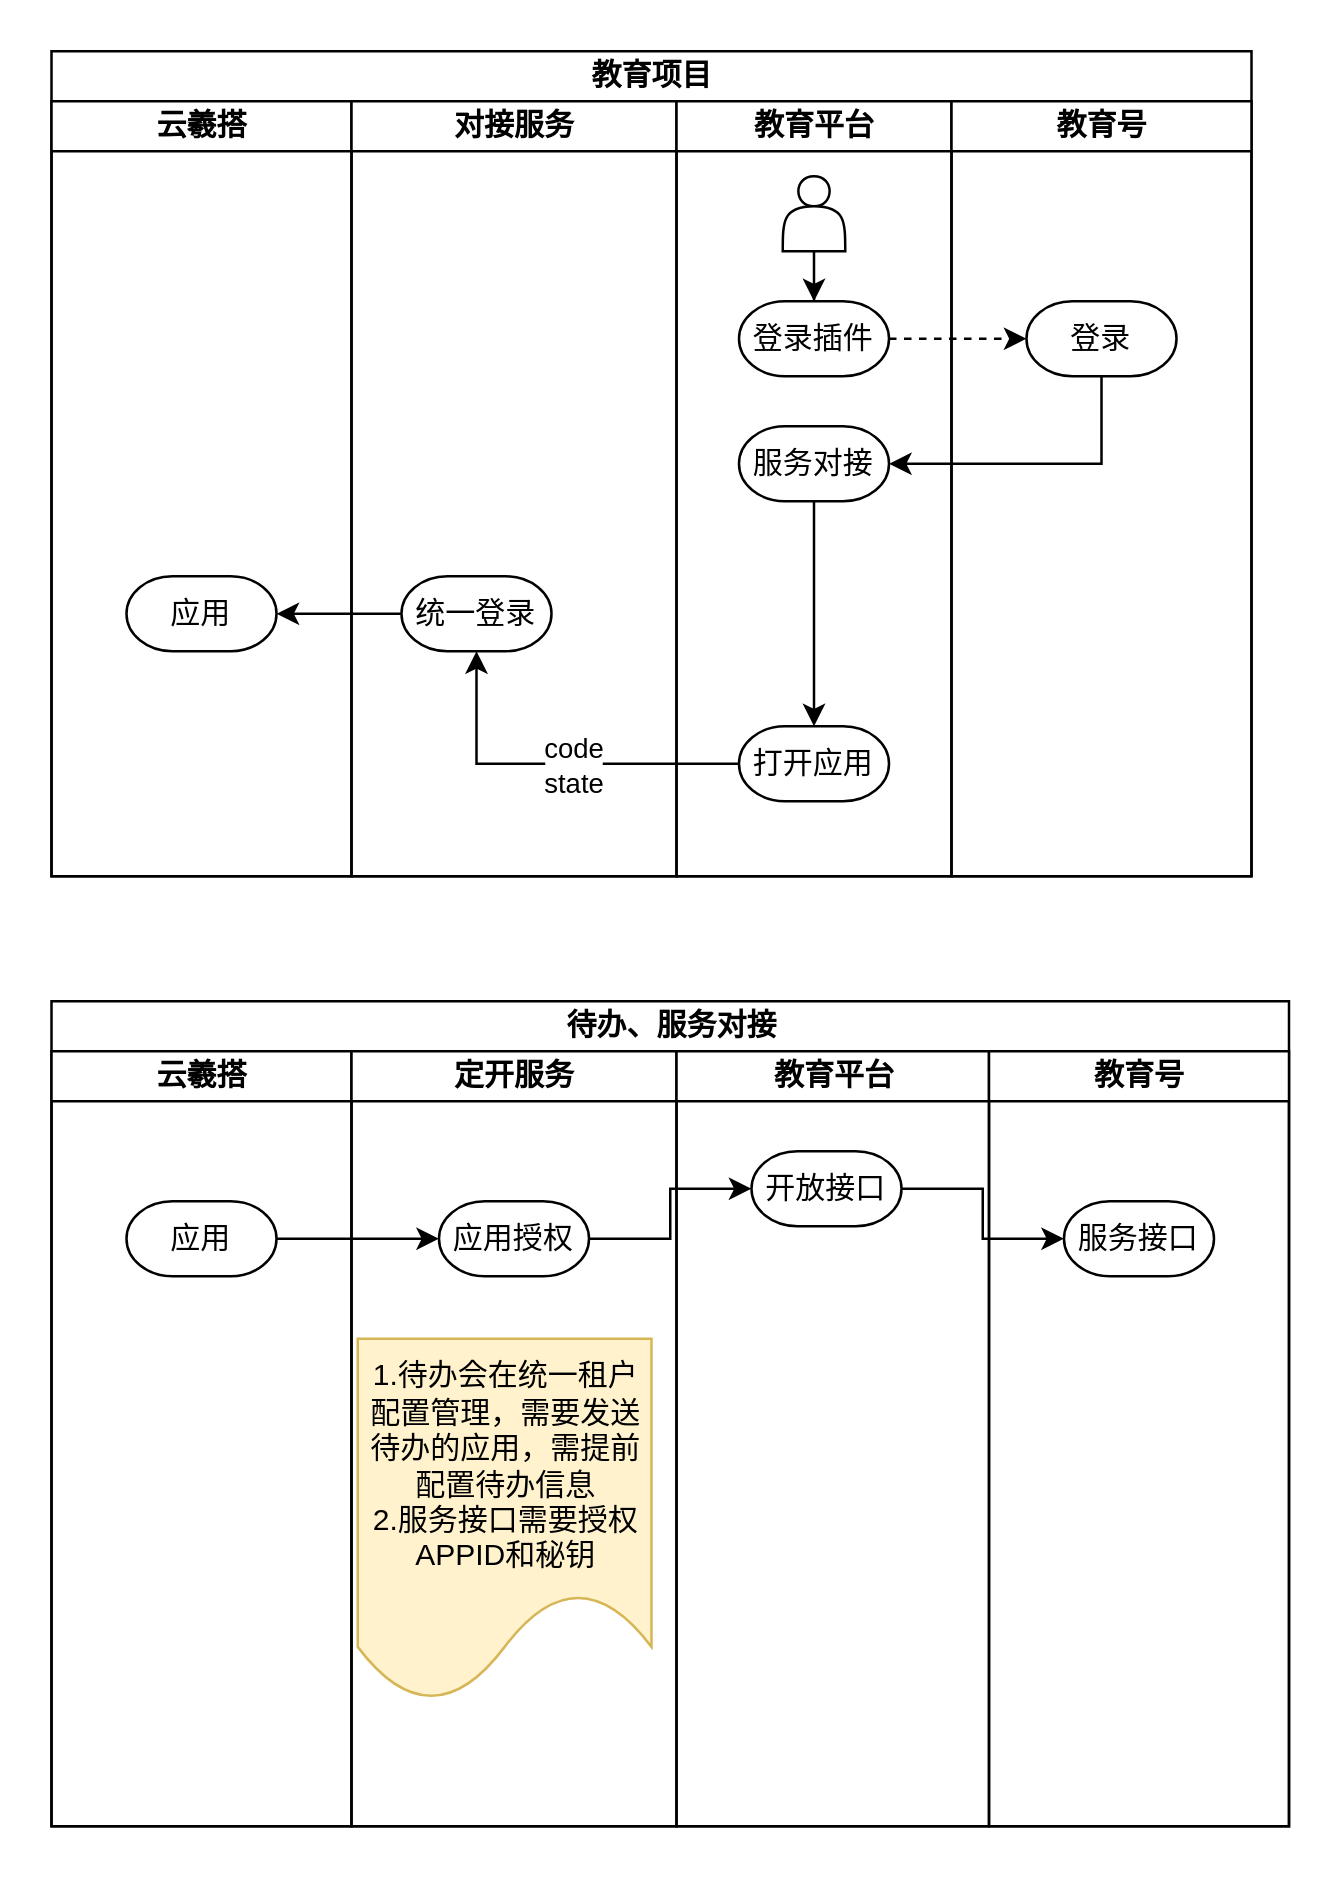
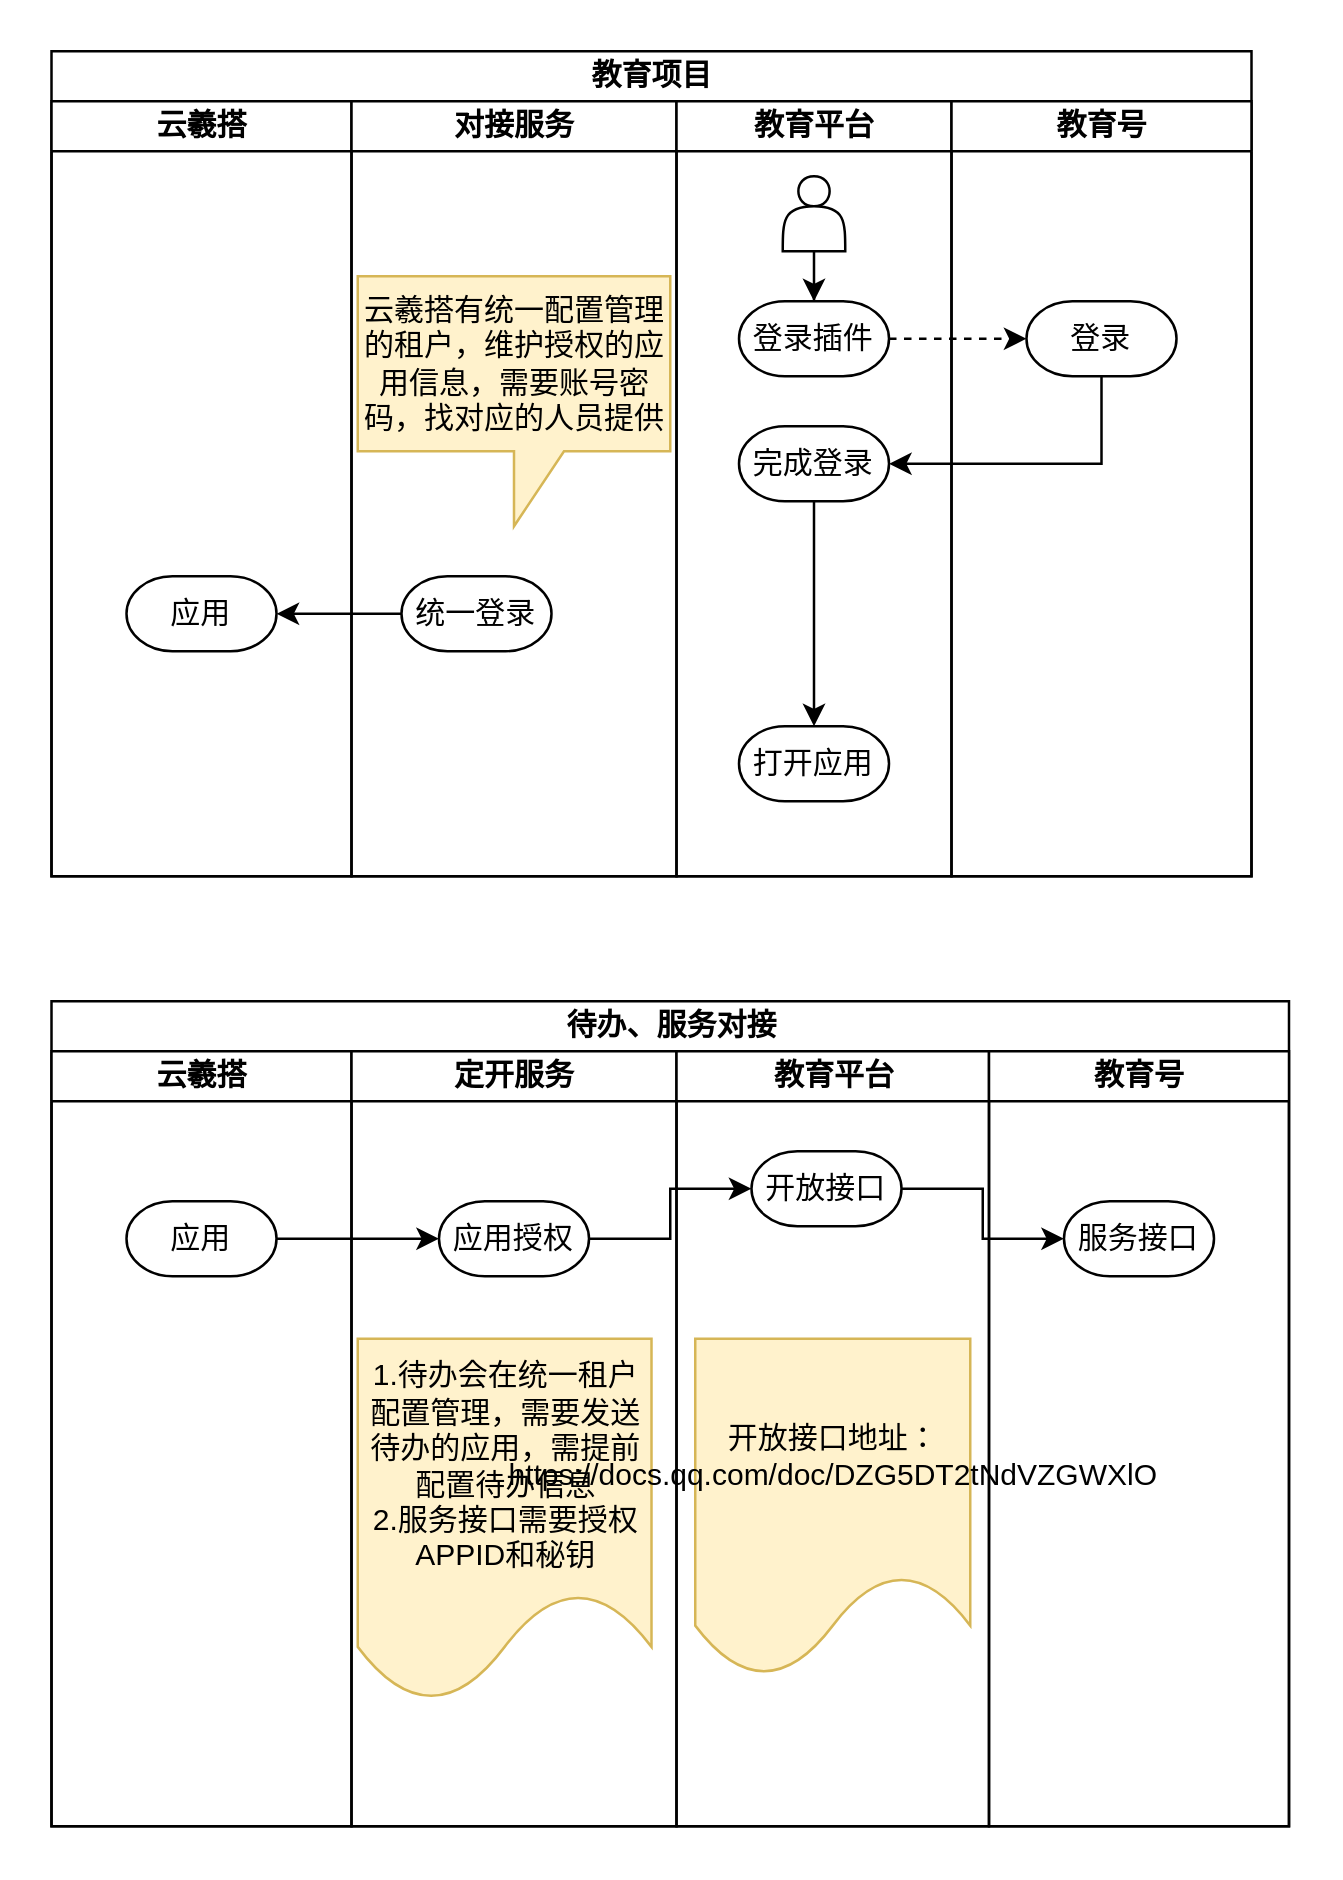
node "云羲搭有统一配置管理的租户，维护授权的应用信息，需要账号密码，找对应的人员提供": added
node "服务对接": label "服务对接" -> "完成登录"
edge "打开应用" -> "统一登录": removed, label "code state"
node "开放接口地址：https://docs.qq.com/doc/DZG5DT2tNdVZGWXlO": added
